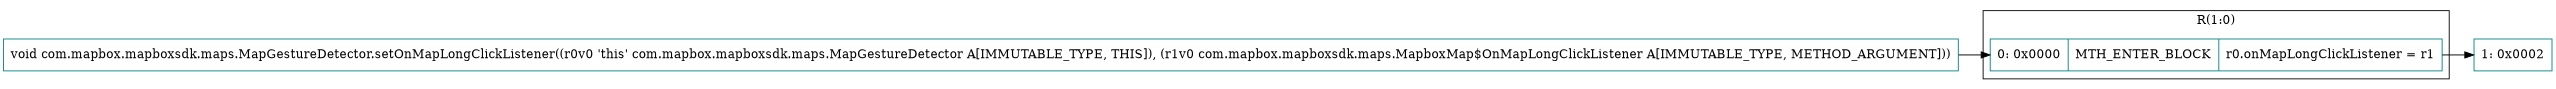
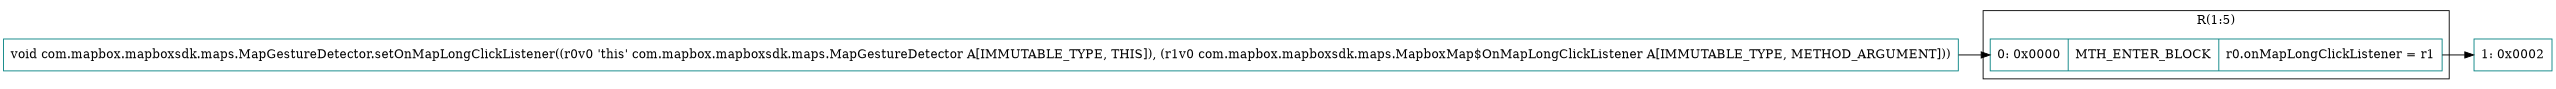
cluster "R(1:0)": label "R(1:0)" -> "R(1:5)"
